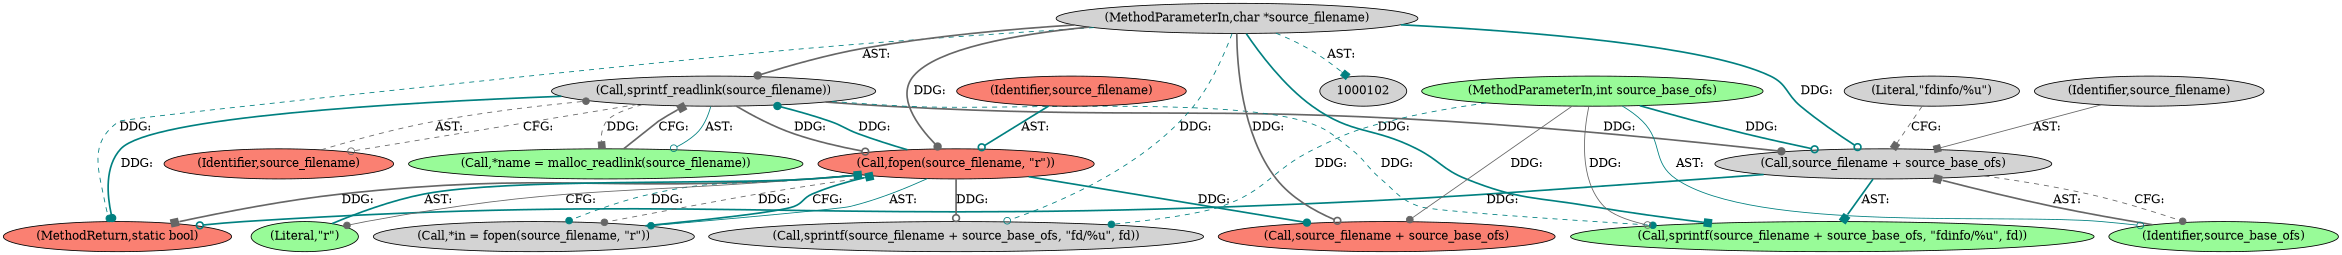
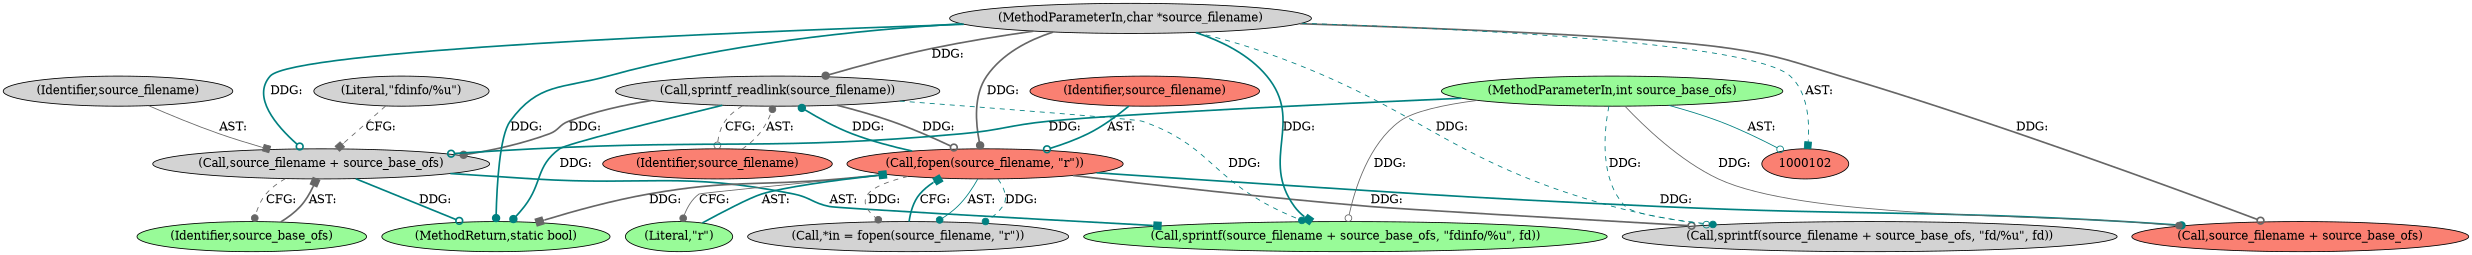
edge "(MethodParameterIn,char *source_filename)" -> "(Call,sprintf_readlink(source_filename))": label "AST: " -> "DDG: "
edge "(MethodParameterIn,char *source_filename)" -> "(MethodReturn,static bool)": style dashed -> bold
node "1000102": fillcolor lightgrey -> salmon
node "(Call,*name = malloc_readlink(source_filename))": removed
edge "(MethodParameterIn,int source_base_ofs)" -> "(Identifier,source_base_ofs)": now "(MethodParameterIn,int source_base_ofs)" -> "1000102"
node "(MethodReturn,static bool)": fillcolor salmon -> palegreen
